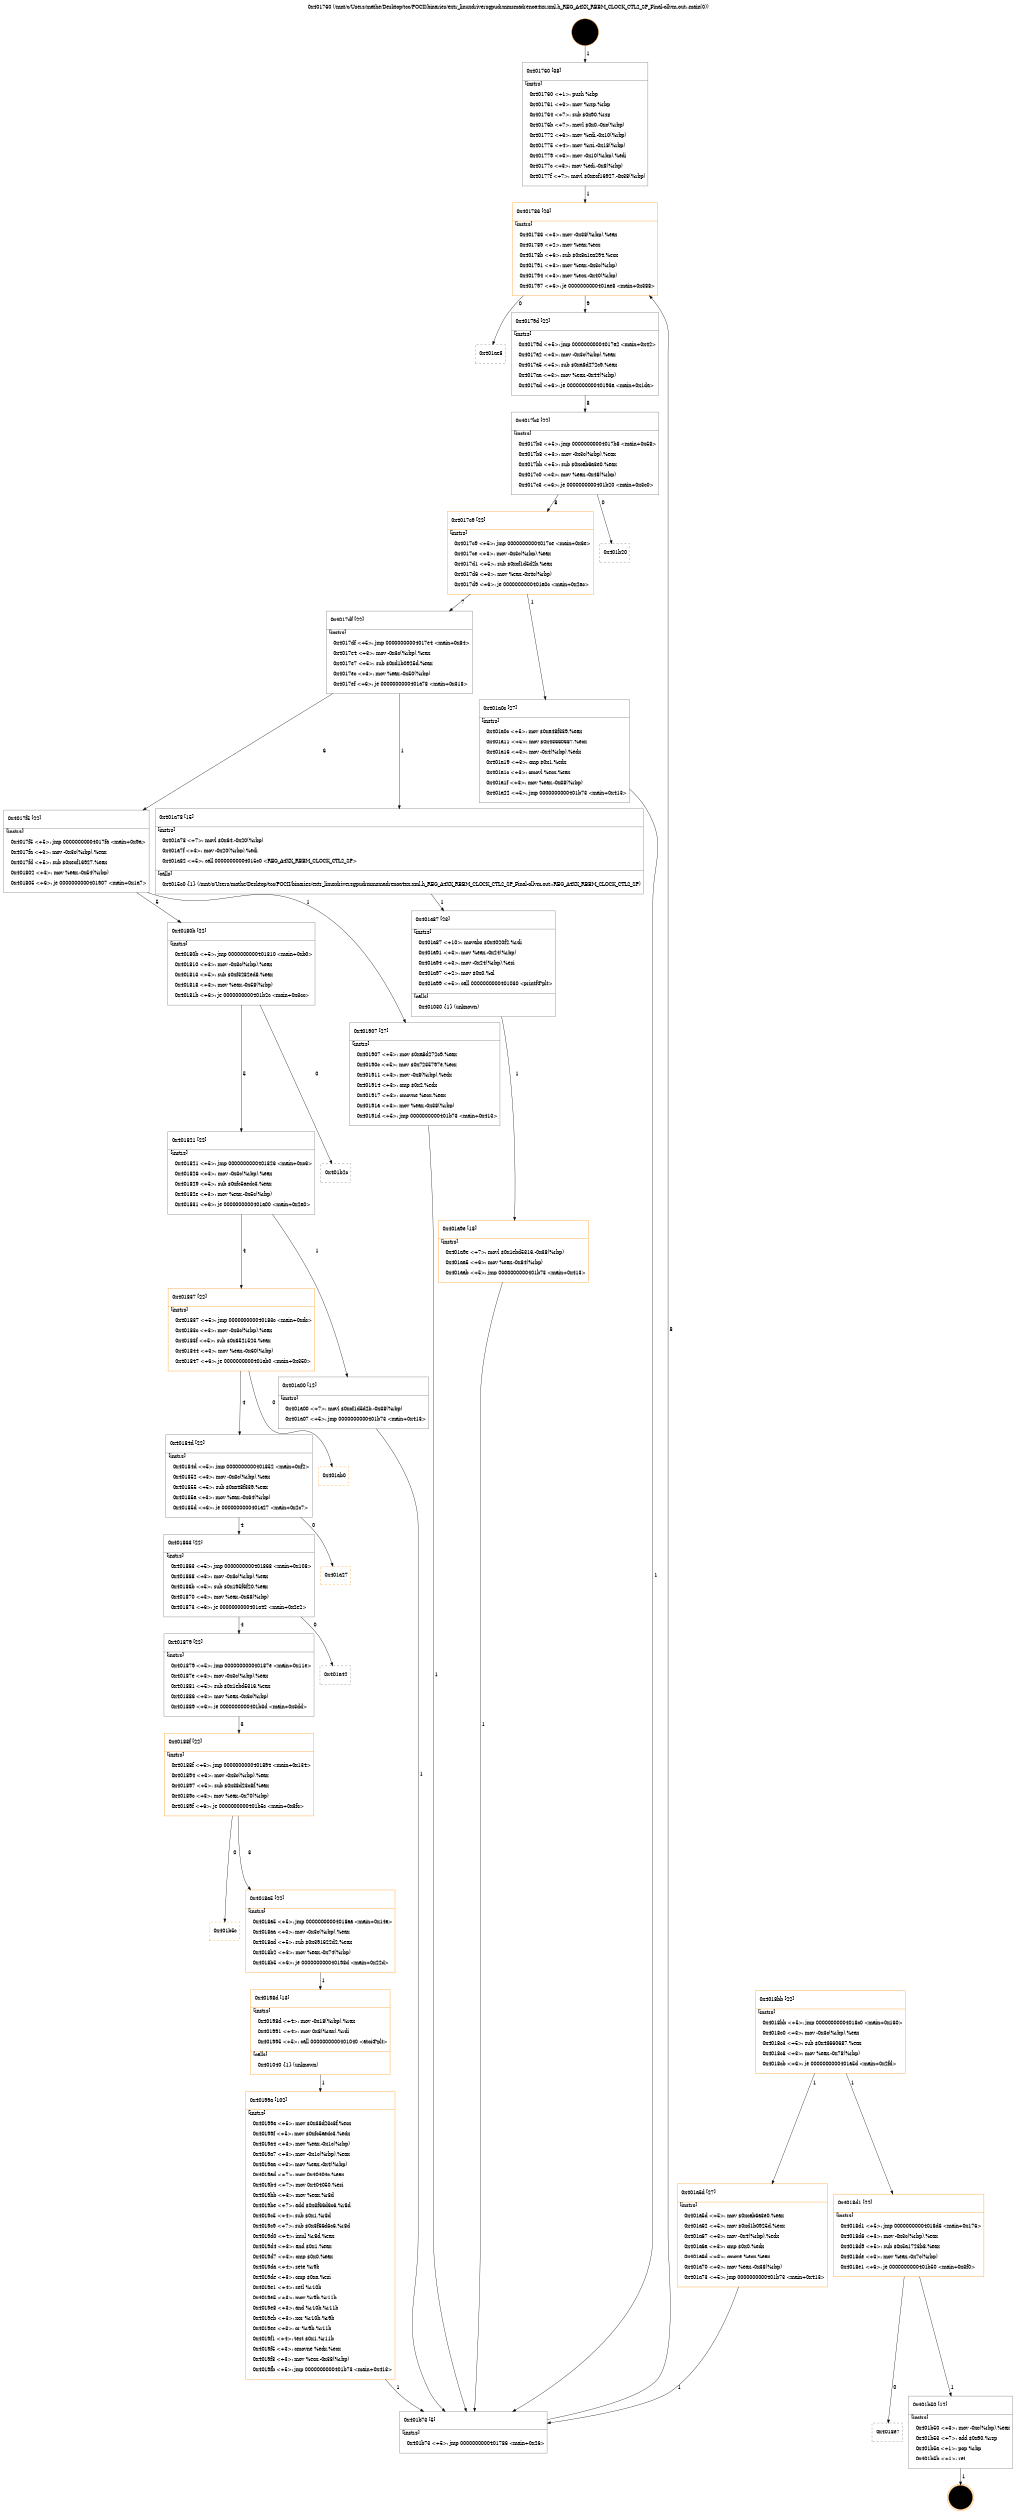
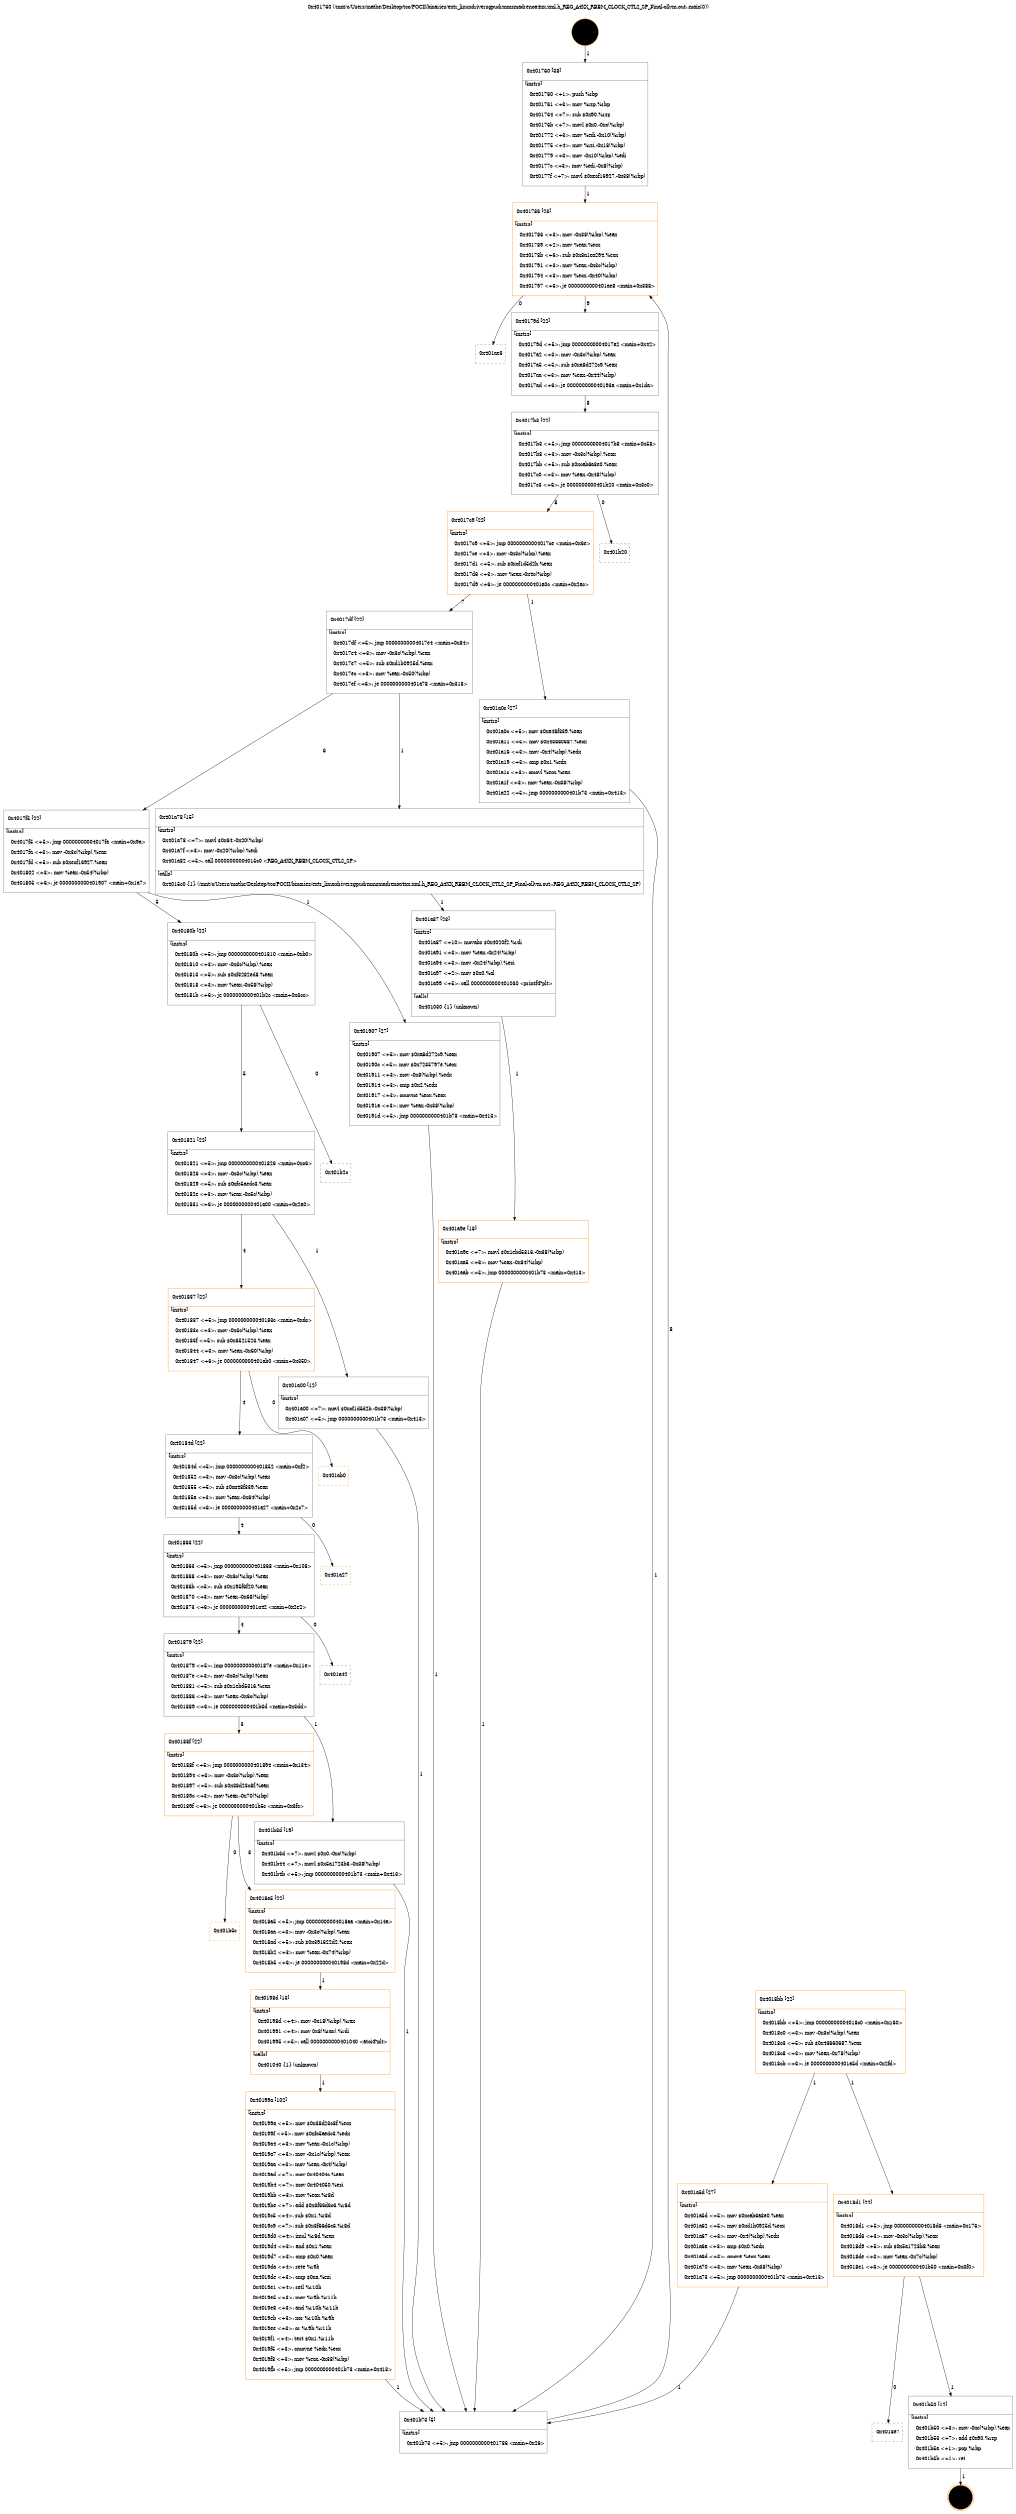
node "0x401b3d [19]": added
